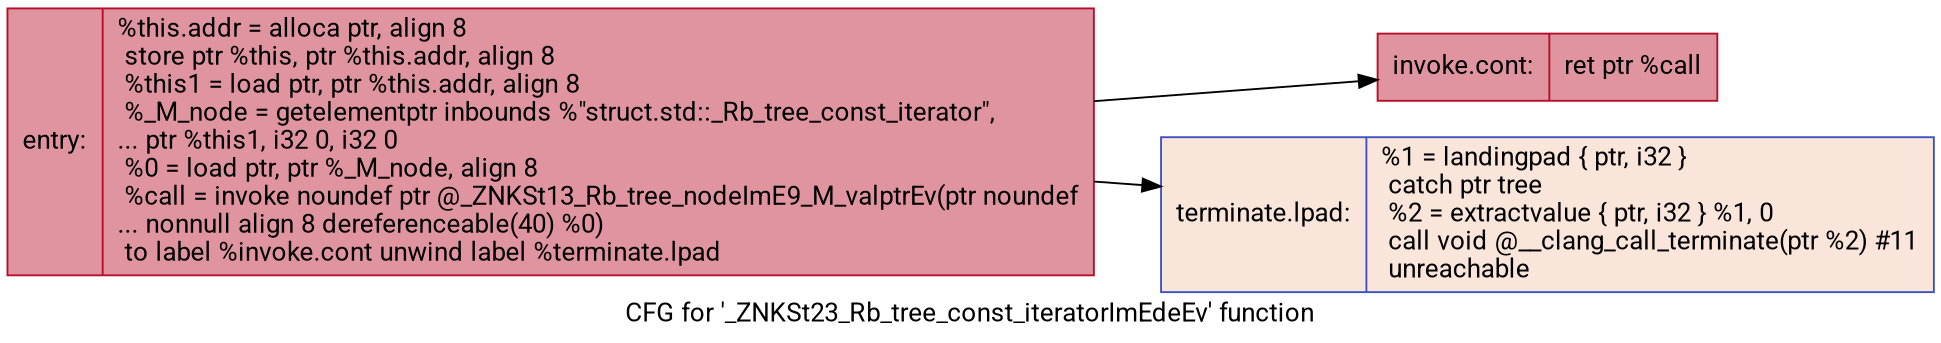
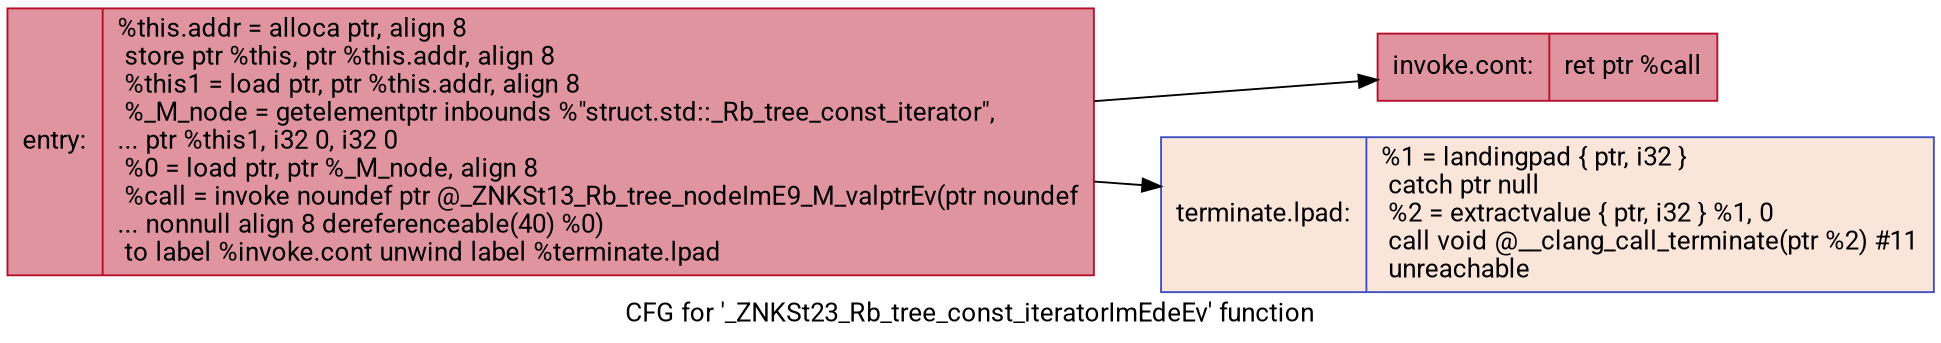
node "terminate.lpad:": text "catch ptr tree" -> "catch ptr null"
